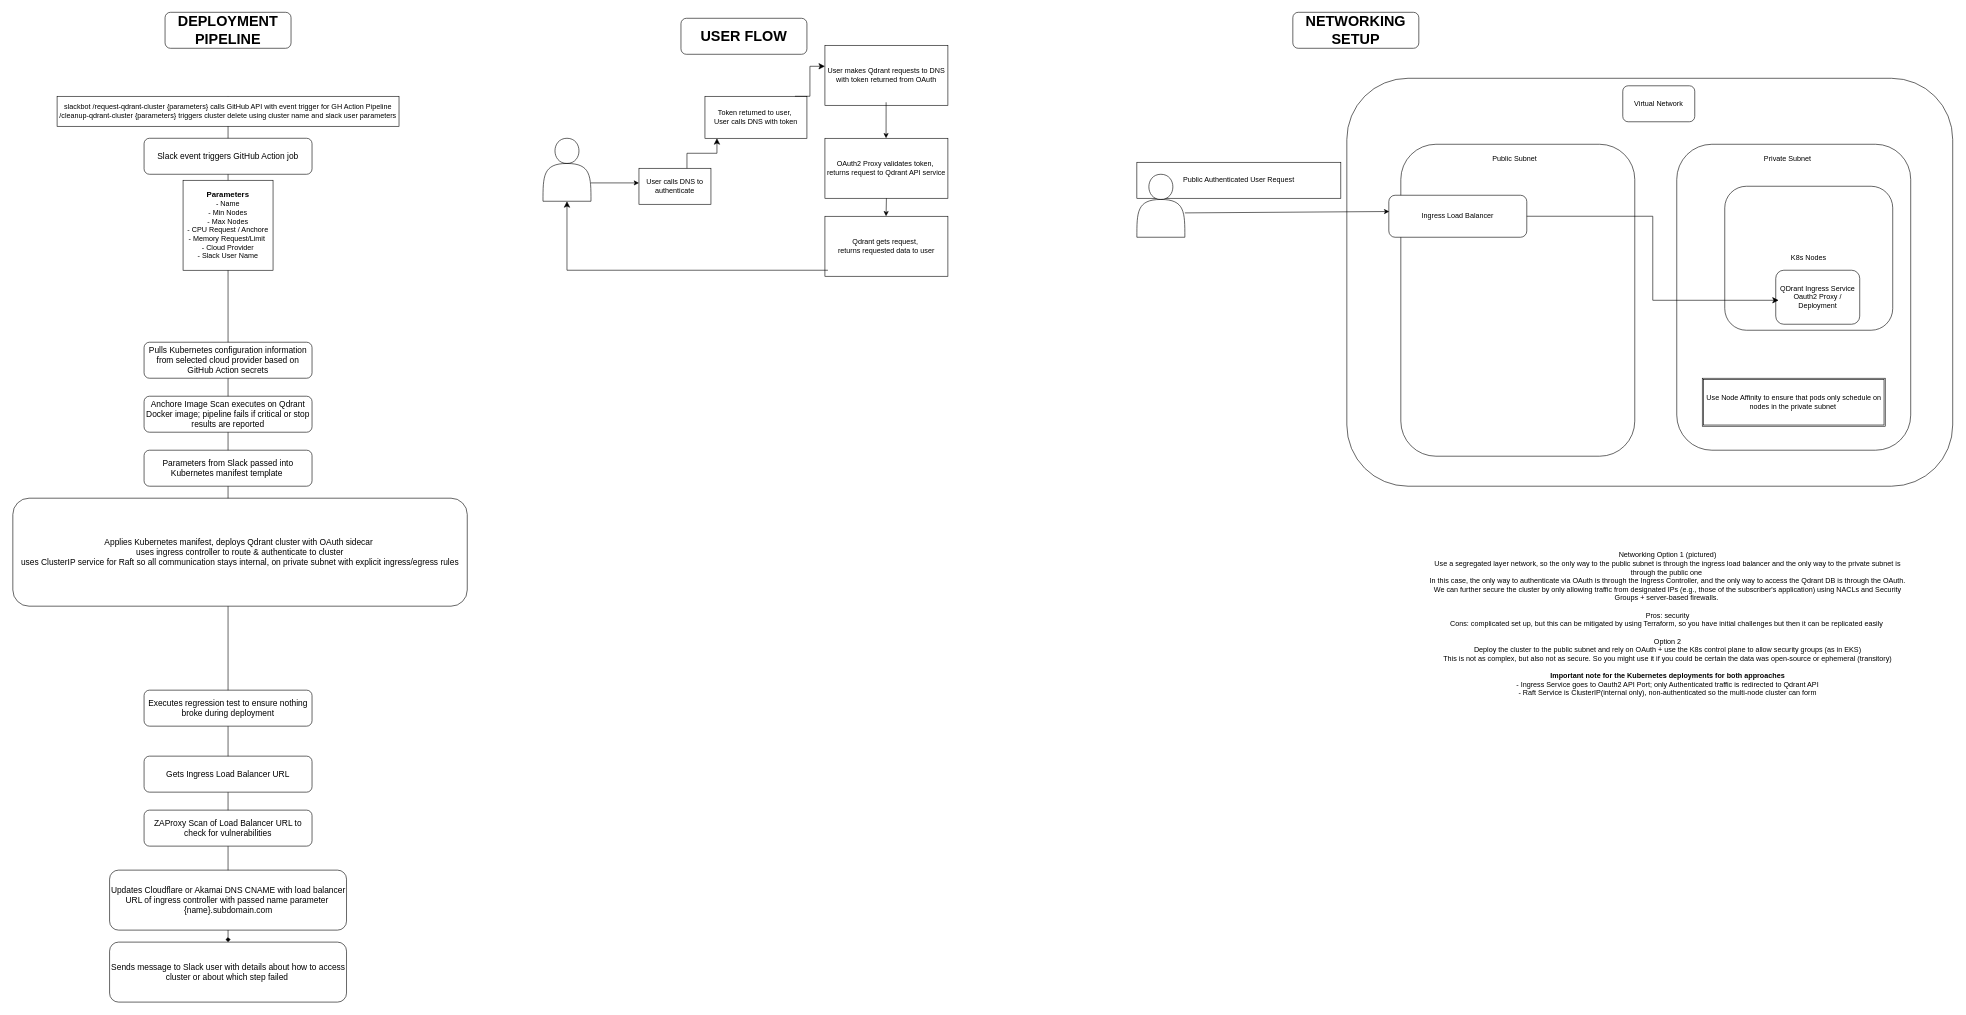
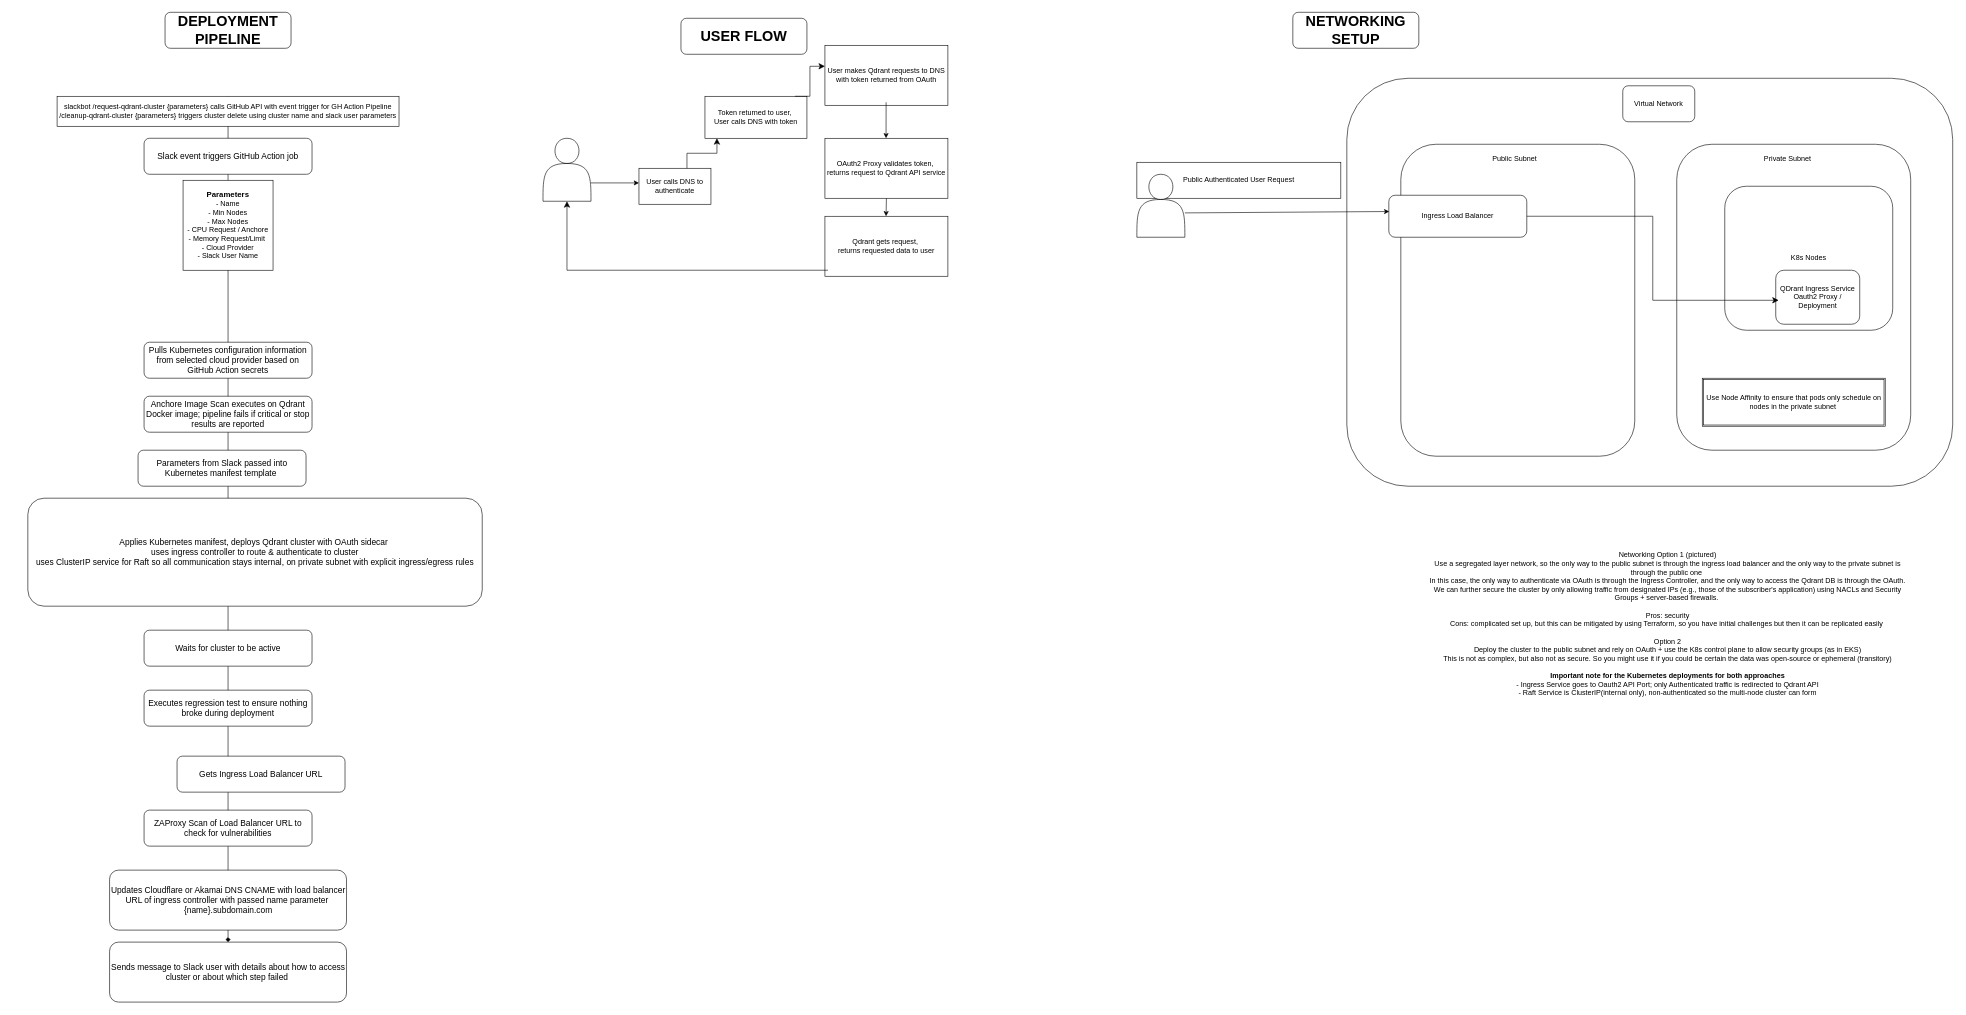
node "Parameters from Slack passed into Kubernetes manifest template": moved (228, 468) -> (222, 468)
node "Applies Kubernetes manifest, deploys Qdrant cluster with OAuth sidecar uses ingress controller to route & authenticate to cluster uses ClusterIP service for Raft so all communication stays internal, on private subnet with explicit ingress/egress rules": moved (240, 552) -> (255, 552)
node "Waits for cluster to be active": added
node "Gets Ingress Load Balancer URL": moved (228, 774) -> (261, 774)
